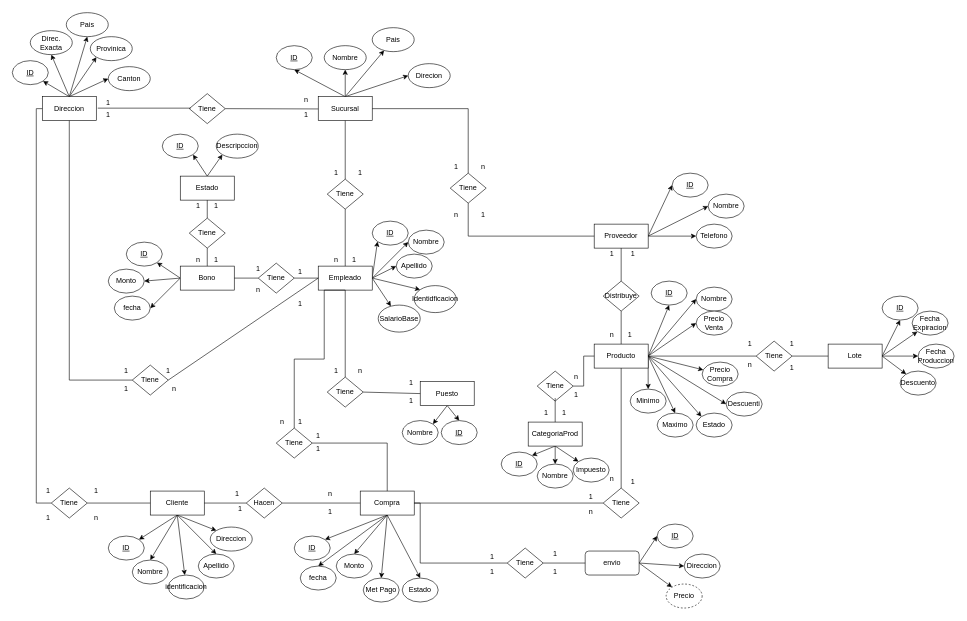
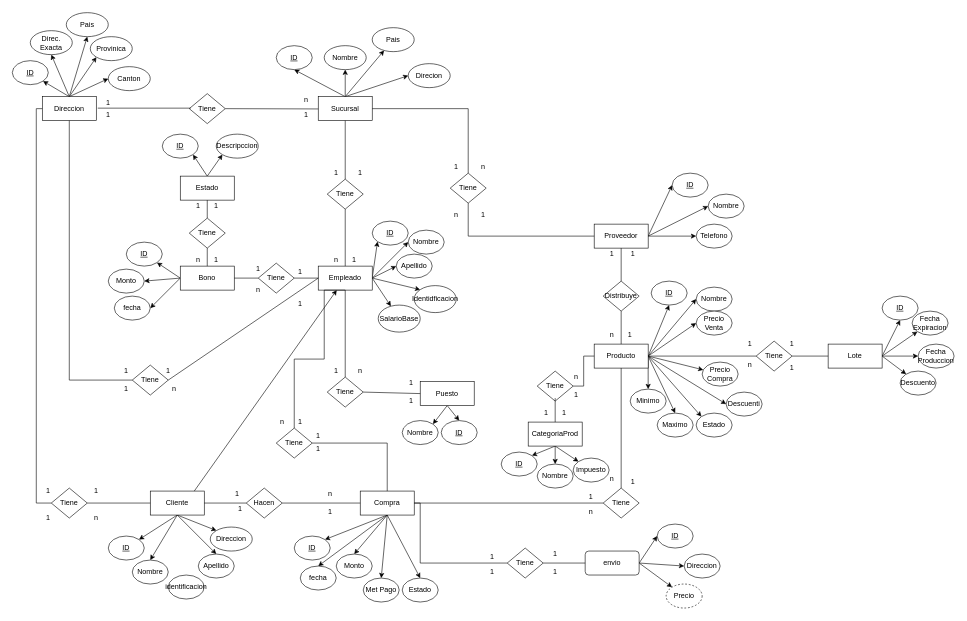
edge "Cliente" -> "identificacion": now "Cliente" -> "Empleado"
